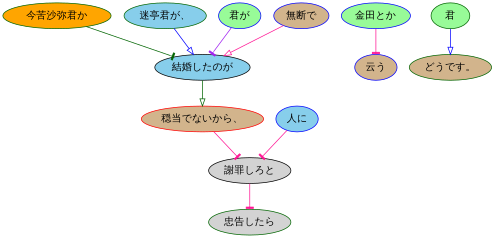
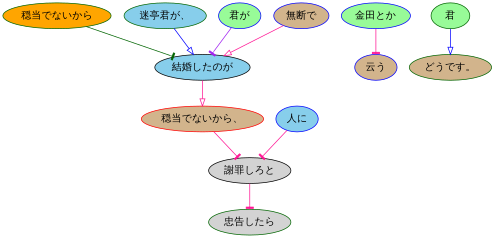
node "今苦沙弥君か": label "今苦沙弥君か" -> "穏当でないから"
edge "結婚したのが" -> "穏当でないから、": color darkgreen -> deeppink
